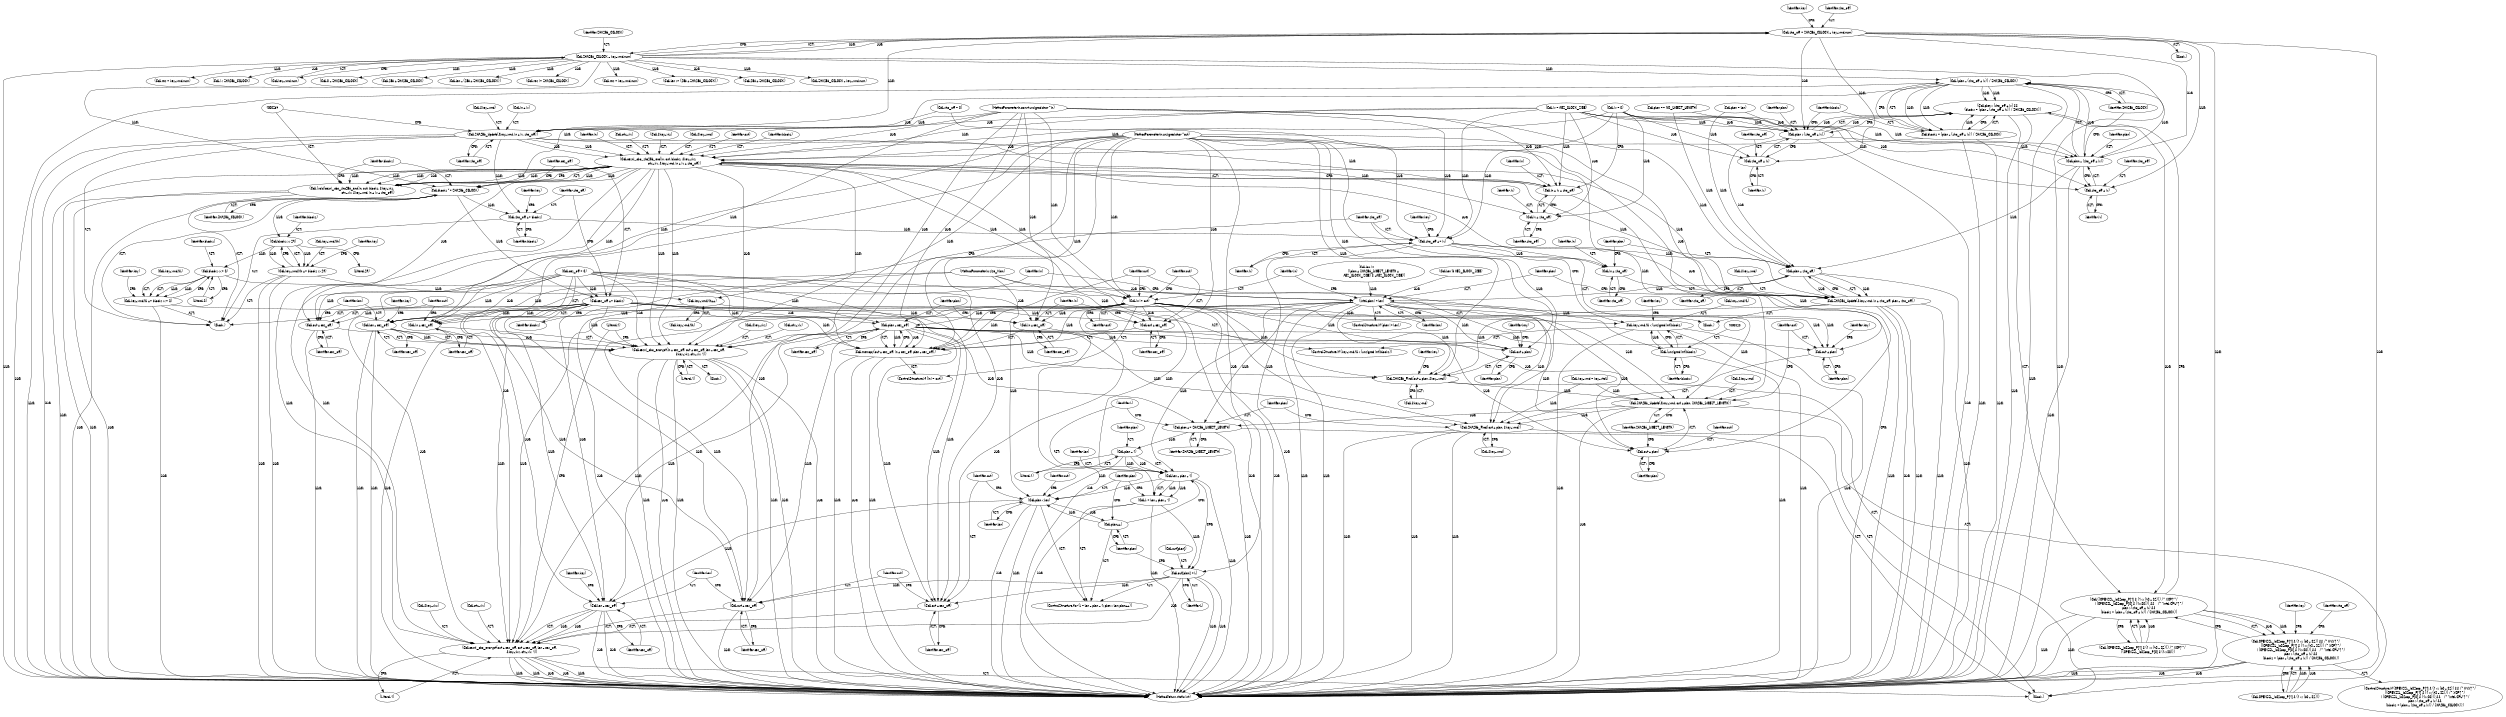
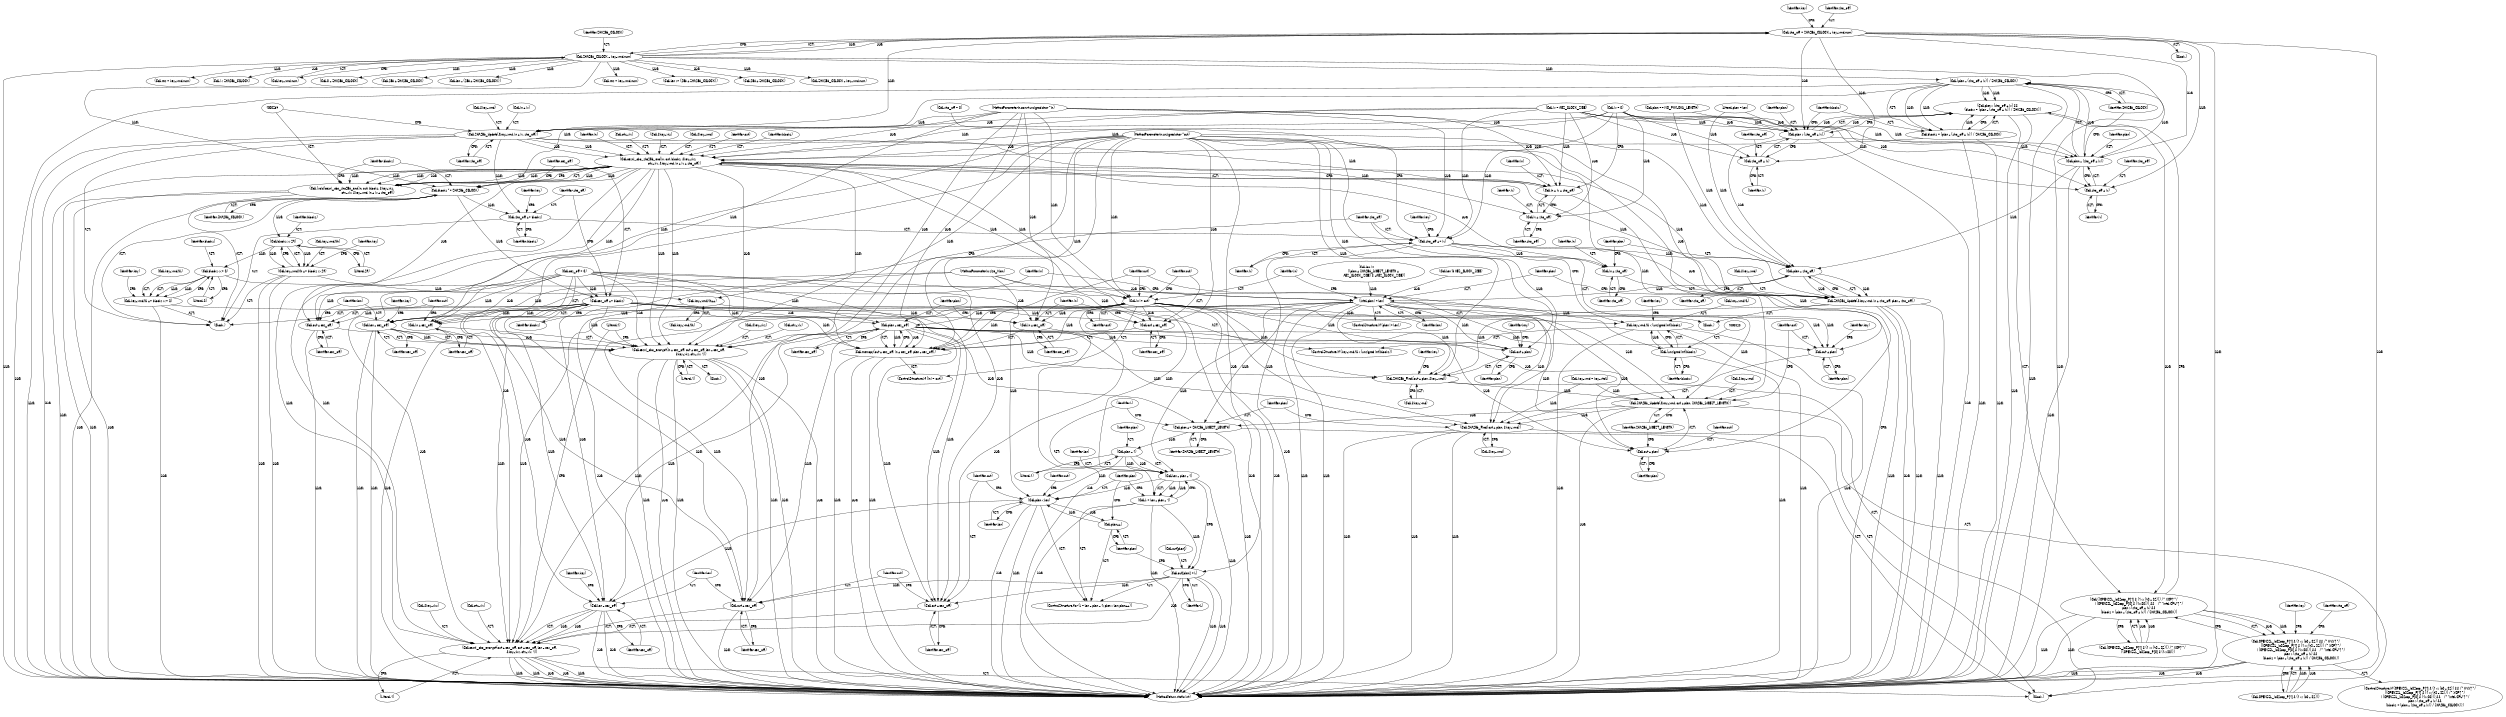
node "(Call,res != SHA256_CBLOCK)": removed
edge "(Call,blocks = (plen - (sha_off + iv)) / SHA256_CBLOCK)" -> "(Call,(plen - (sha_off + iv)) / SHA256_CBLOCK)": removed, label "CFG:"
node "(Call,plen == NO_DIGEST_LENGTH)": label "(Call,plen == NO_DIGEST_LENGTH)" -> "(Call,plen == NO_PAYLOAD_LENGTH)"
node "(Call,plen = len)": label "(Call,plen = len)" -> "(Literal,plen = len)"
edge "(Call,sha_off = 0)" -> "(Call,SHA256_Update(&key->md, in + iv, sha_off))": now "(Call,iv = 0)" -> "(Call,SHA256_Update(&key->md, in + iv, sha_off))"
edge "(Call,sha_off = 0)" -> "(Call,sha_off += iv)": label "DDG: " -> "CFG: "
edge "(Call,sha_off += blocks)" -> "(Call,sha_off += iv)": label "DDG: " -> "AST: "
edge "(Literal,29)" -> "(Call,blocks >> 29)": added, label "AST:"
edge "(Call,plen++)" -> "(Call,len - plen - 1)": now "(Call,l = len - plen - 1)" -> "(Call,len - plen - 1)"
edge "(Call,plen - sha_off)" -> "(MethodReturn,static int)": removed, label "DDG:"
